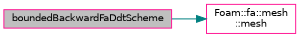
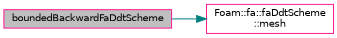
node "Foam::fa::mesh ::mesh": label "Foam::fa::mesh ::mesh" -> "Foam::fa::faDdtScheme ::mesh"
